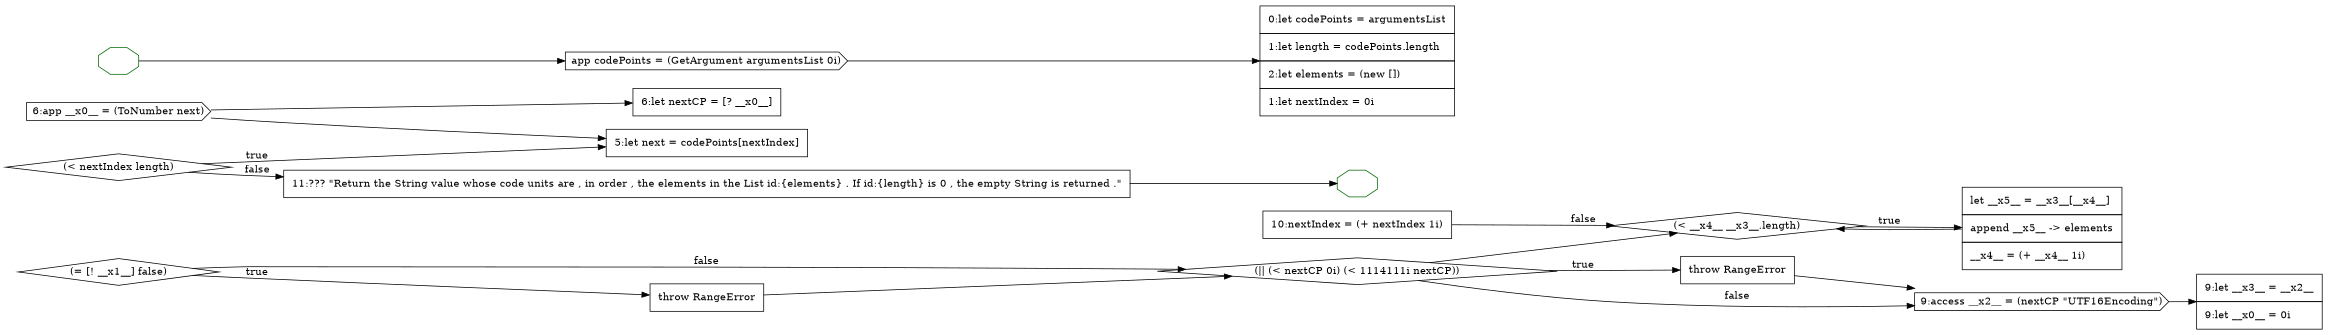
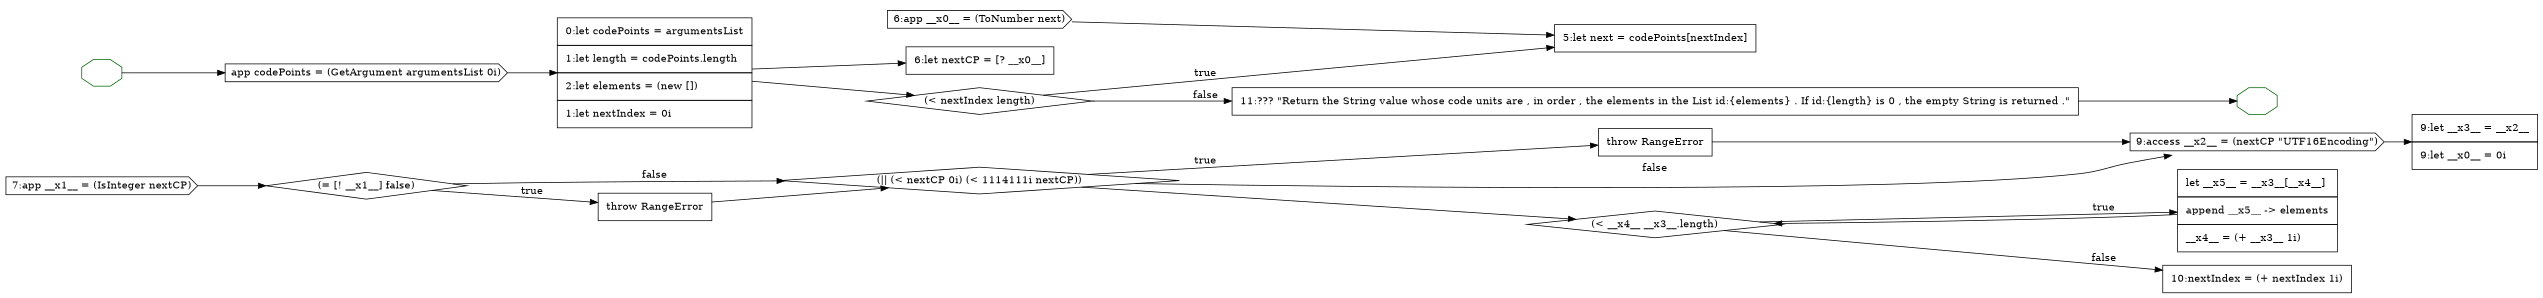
edge "0:let codePoints = argumentsList" -> "(< nextIndex length)": added
edge "6:app __x0__ = (ToNumber next)" -> "6:let nextCP = [? __x0__]": now "0:let codePoints = argumentsList" -> "6:let nextCP = [? __x0__]"
node "7:app __x1__ = (IsInteger nextCP)": added
edge "10:nextIndex = (+ nextIndex 1i)" -> "(< __x4__ __x3__.length)": reversed
node "let __x5__ = __x3__[__x4__]": text "__x4__ = (+ __x4__ 1i)" -> "__x4__ = (+ __x3__ 1i)"
